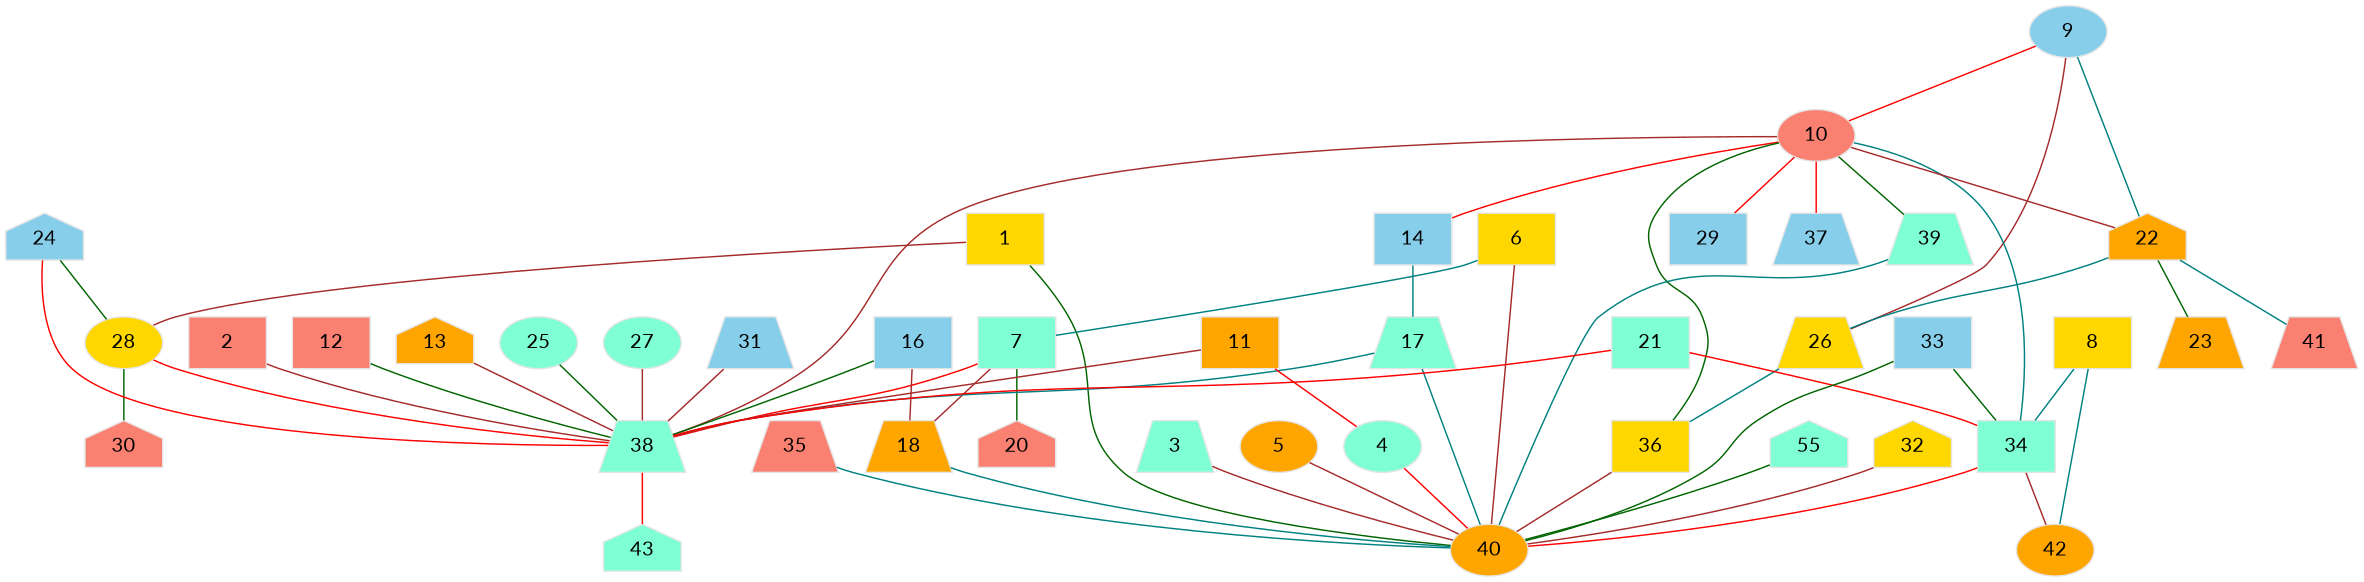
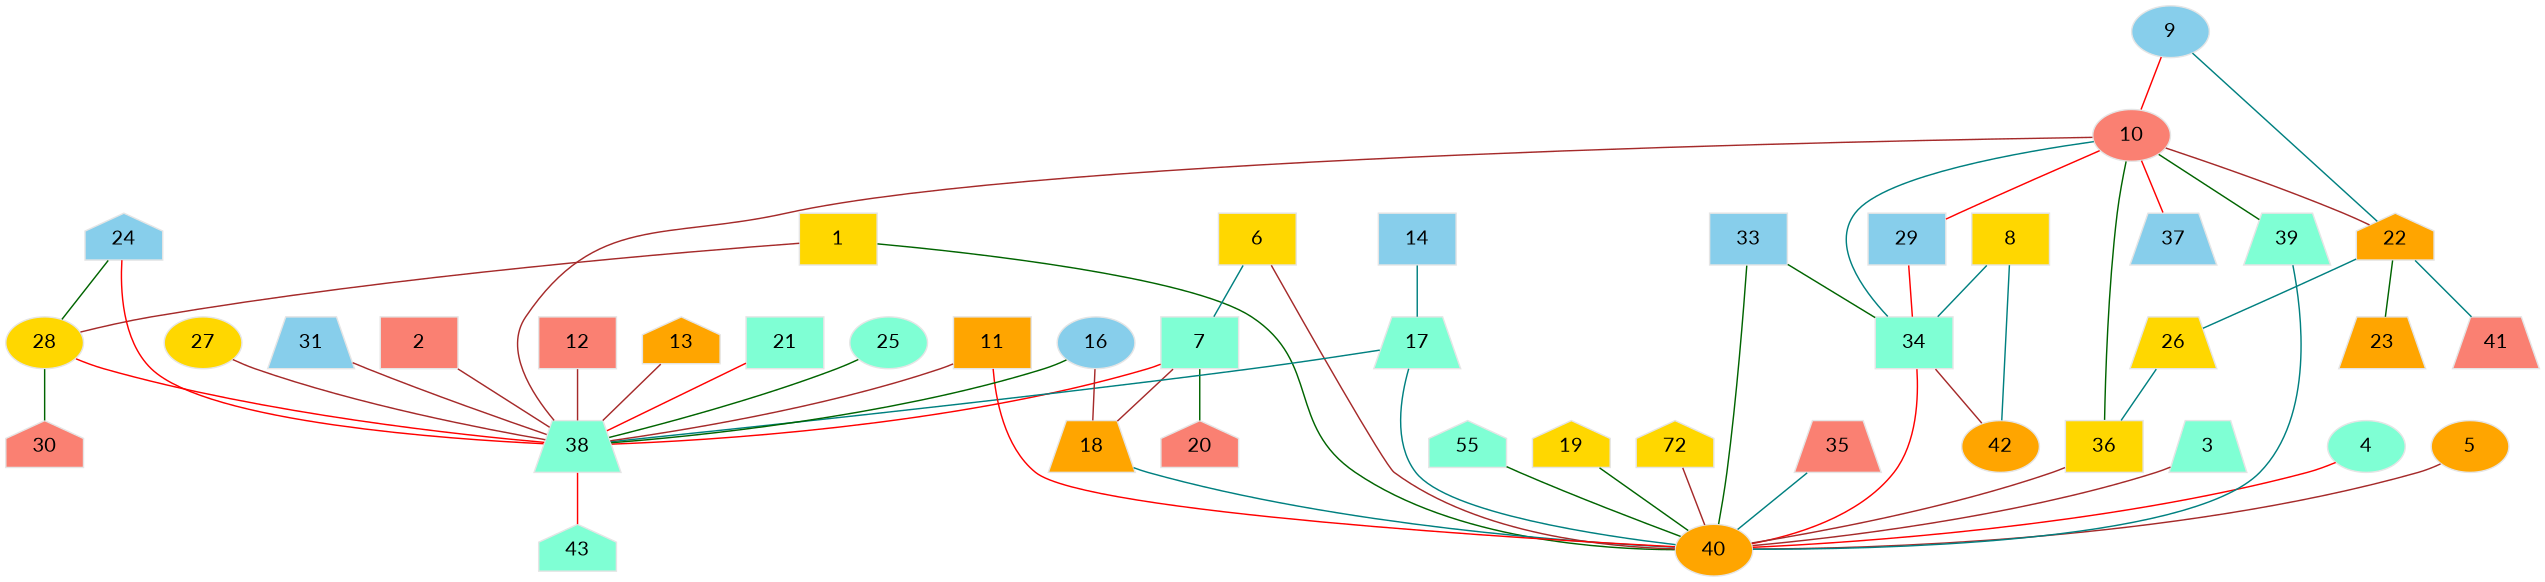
edge "10" -- "14": removed
edge "9" -- "26": removed
node "27": fillcolor aquamarine -> gold
node "16": shape box -> ellipse
edge "21" -- "34": now "29" -- "34"
edge "11" -- "4": now "11" -- "40"
edge "12" -- "38": color darkgreen -> brown
node "19": added
node "32": label "32" -> "72"
